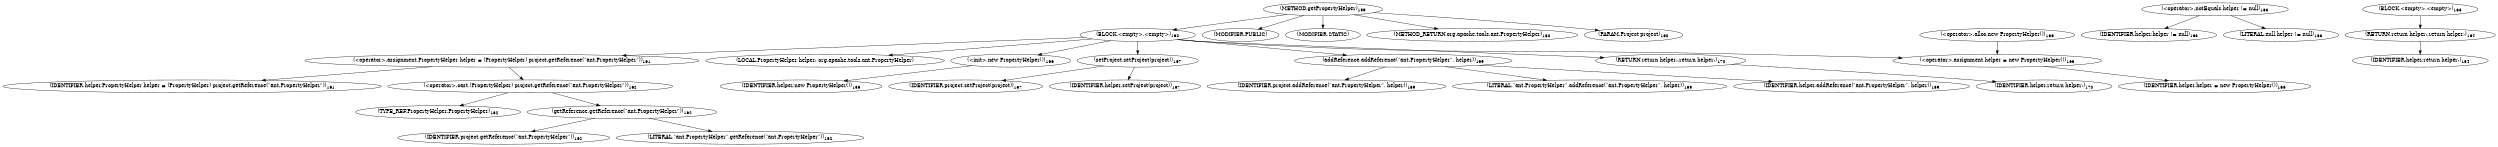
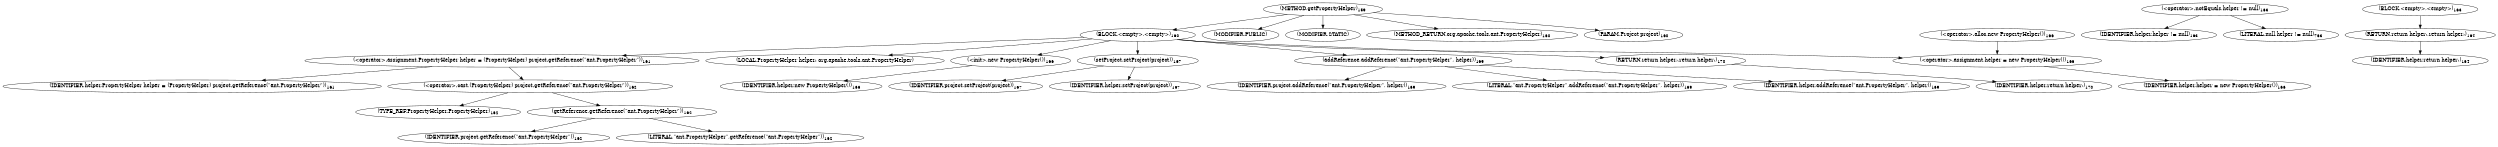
node "(LITERAL,null,helper != null)": text "163" -> "763"
